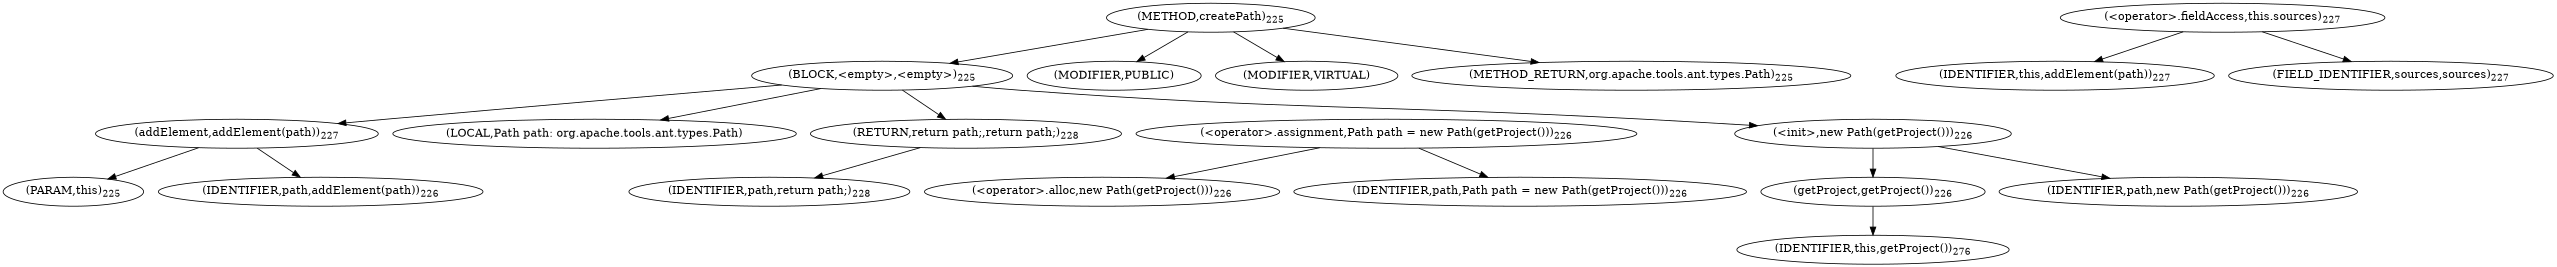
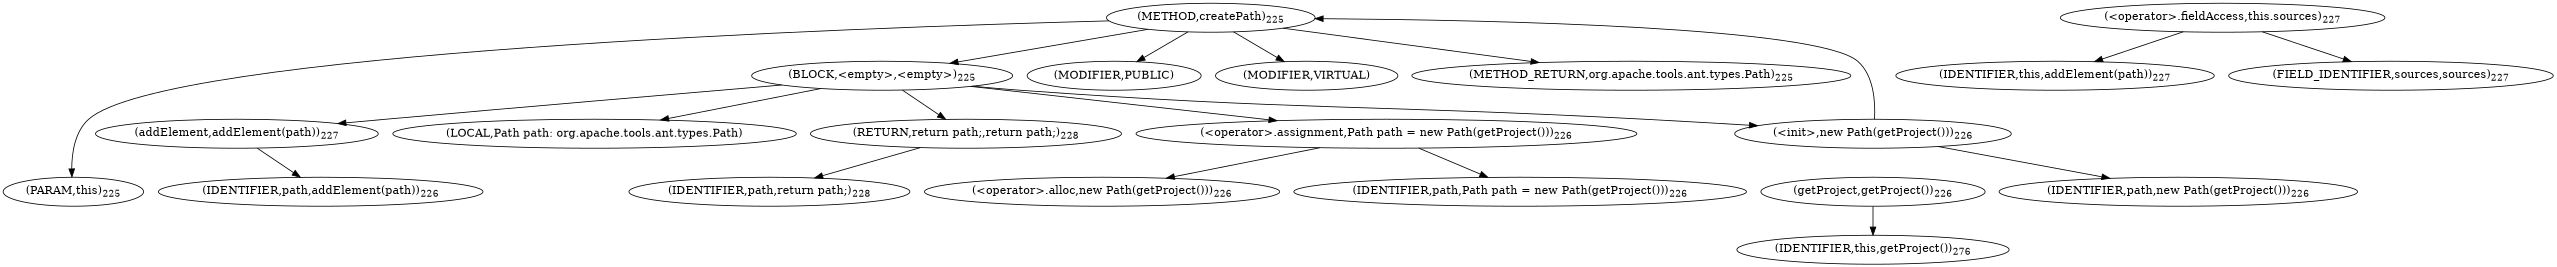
edge "(BLOCK,<empty>,<empty>)" -> "(<operator>.assignment,Path path = new Path(getProject()))": added
edge "(<init>,new Path(getProject()))" -> "(getProject,getProject())": now "(<init>,new Path(getProject()))" -> "(METHOD,createPath)"
edge "(addElement,addElement(path))" -> "(PARAM,this)": now "(METHOD,createPath)" -> "(PARAM,this)"
